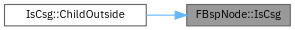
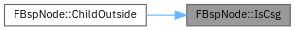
node "IsCsg::ChildOutside": label "IsCsg::ChildOutside" -> "FBspNode::ChildOutside"
